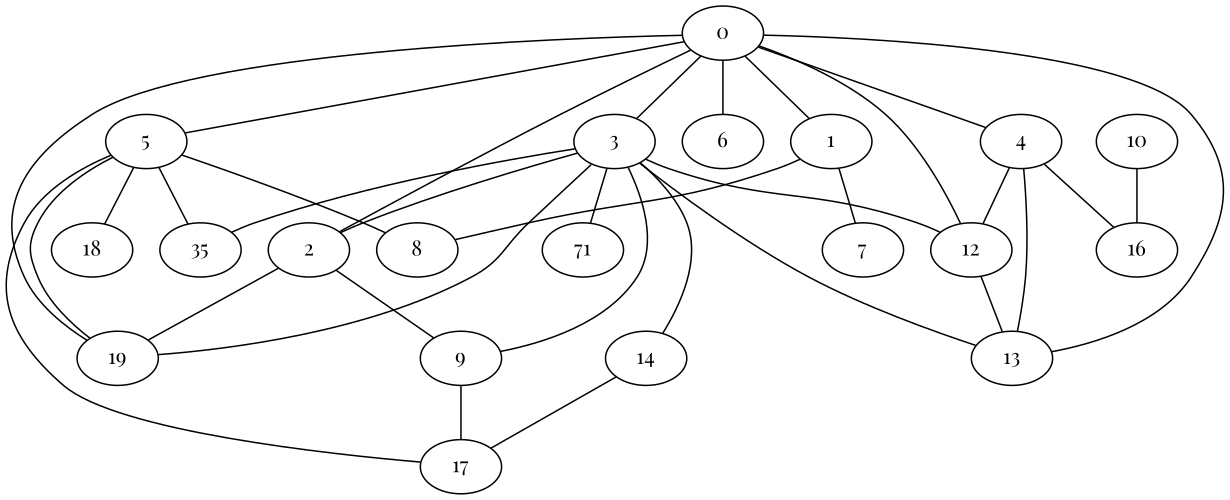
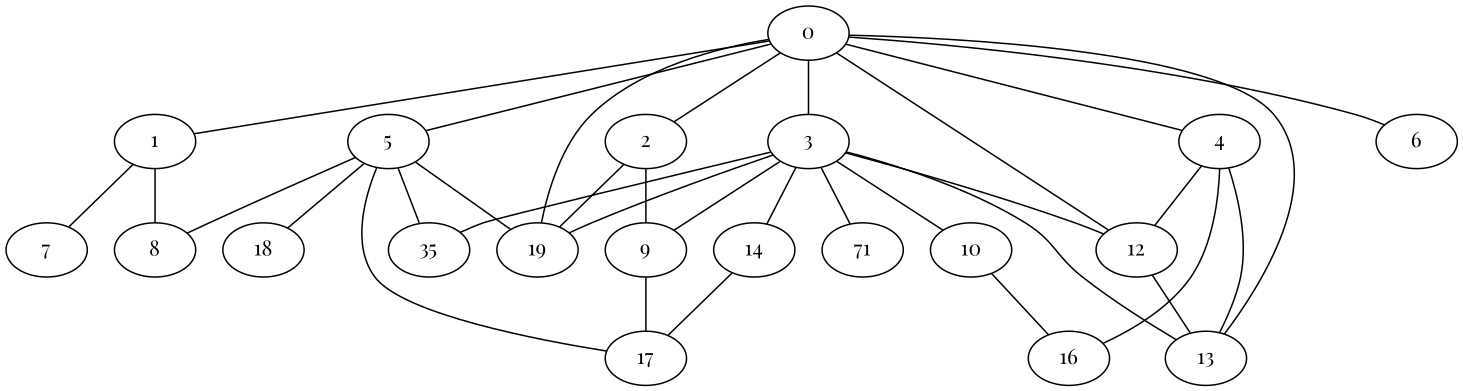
edge "3" -- "2": now "3" -- "10"
